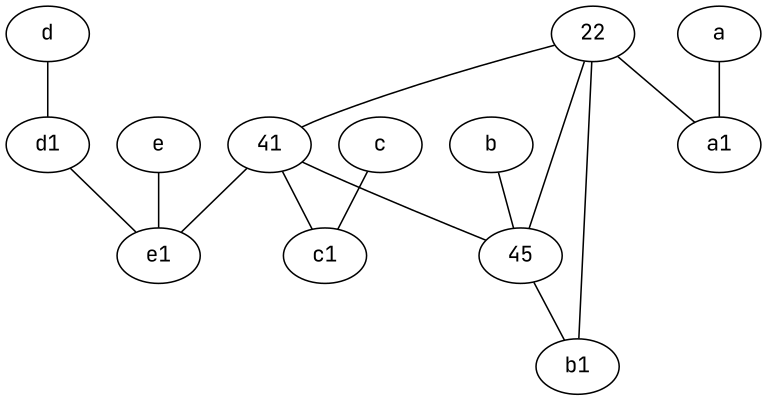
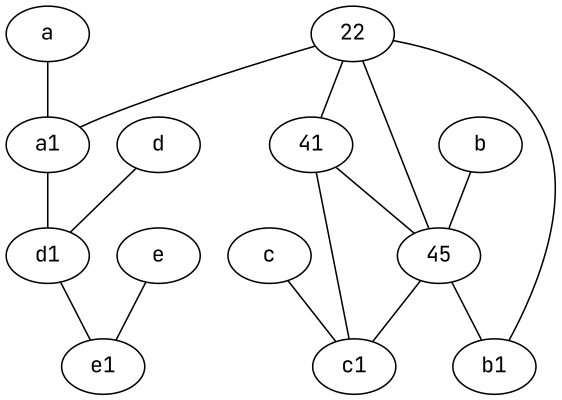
edge "a1" -- "d1": added
edge "41" -- "e1": removed
edge "45" -- "c1": added
